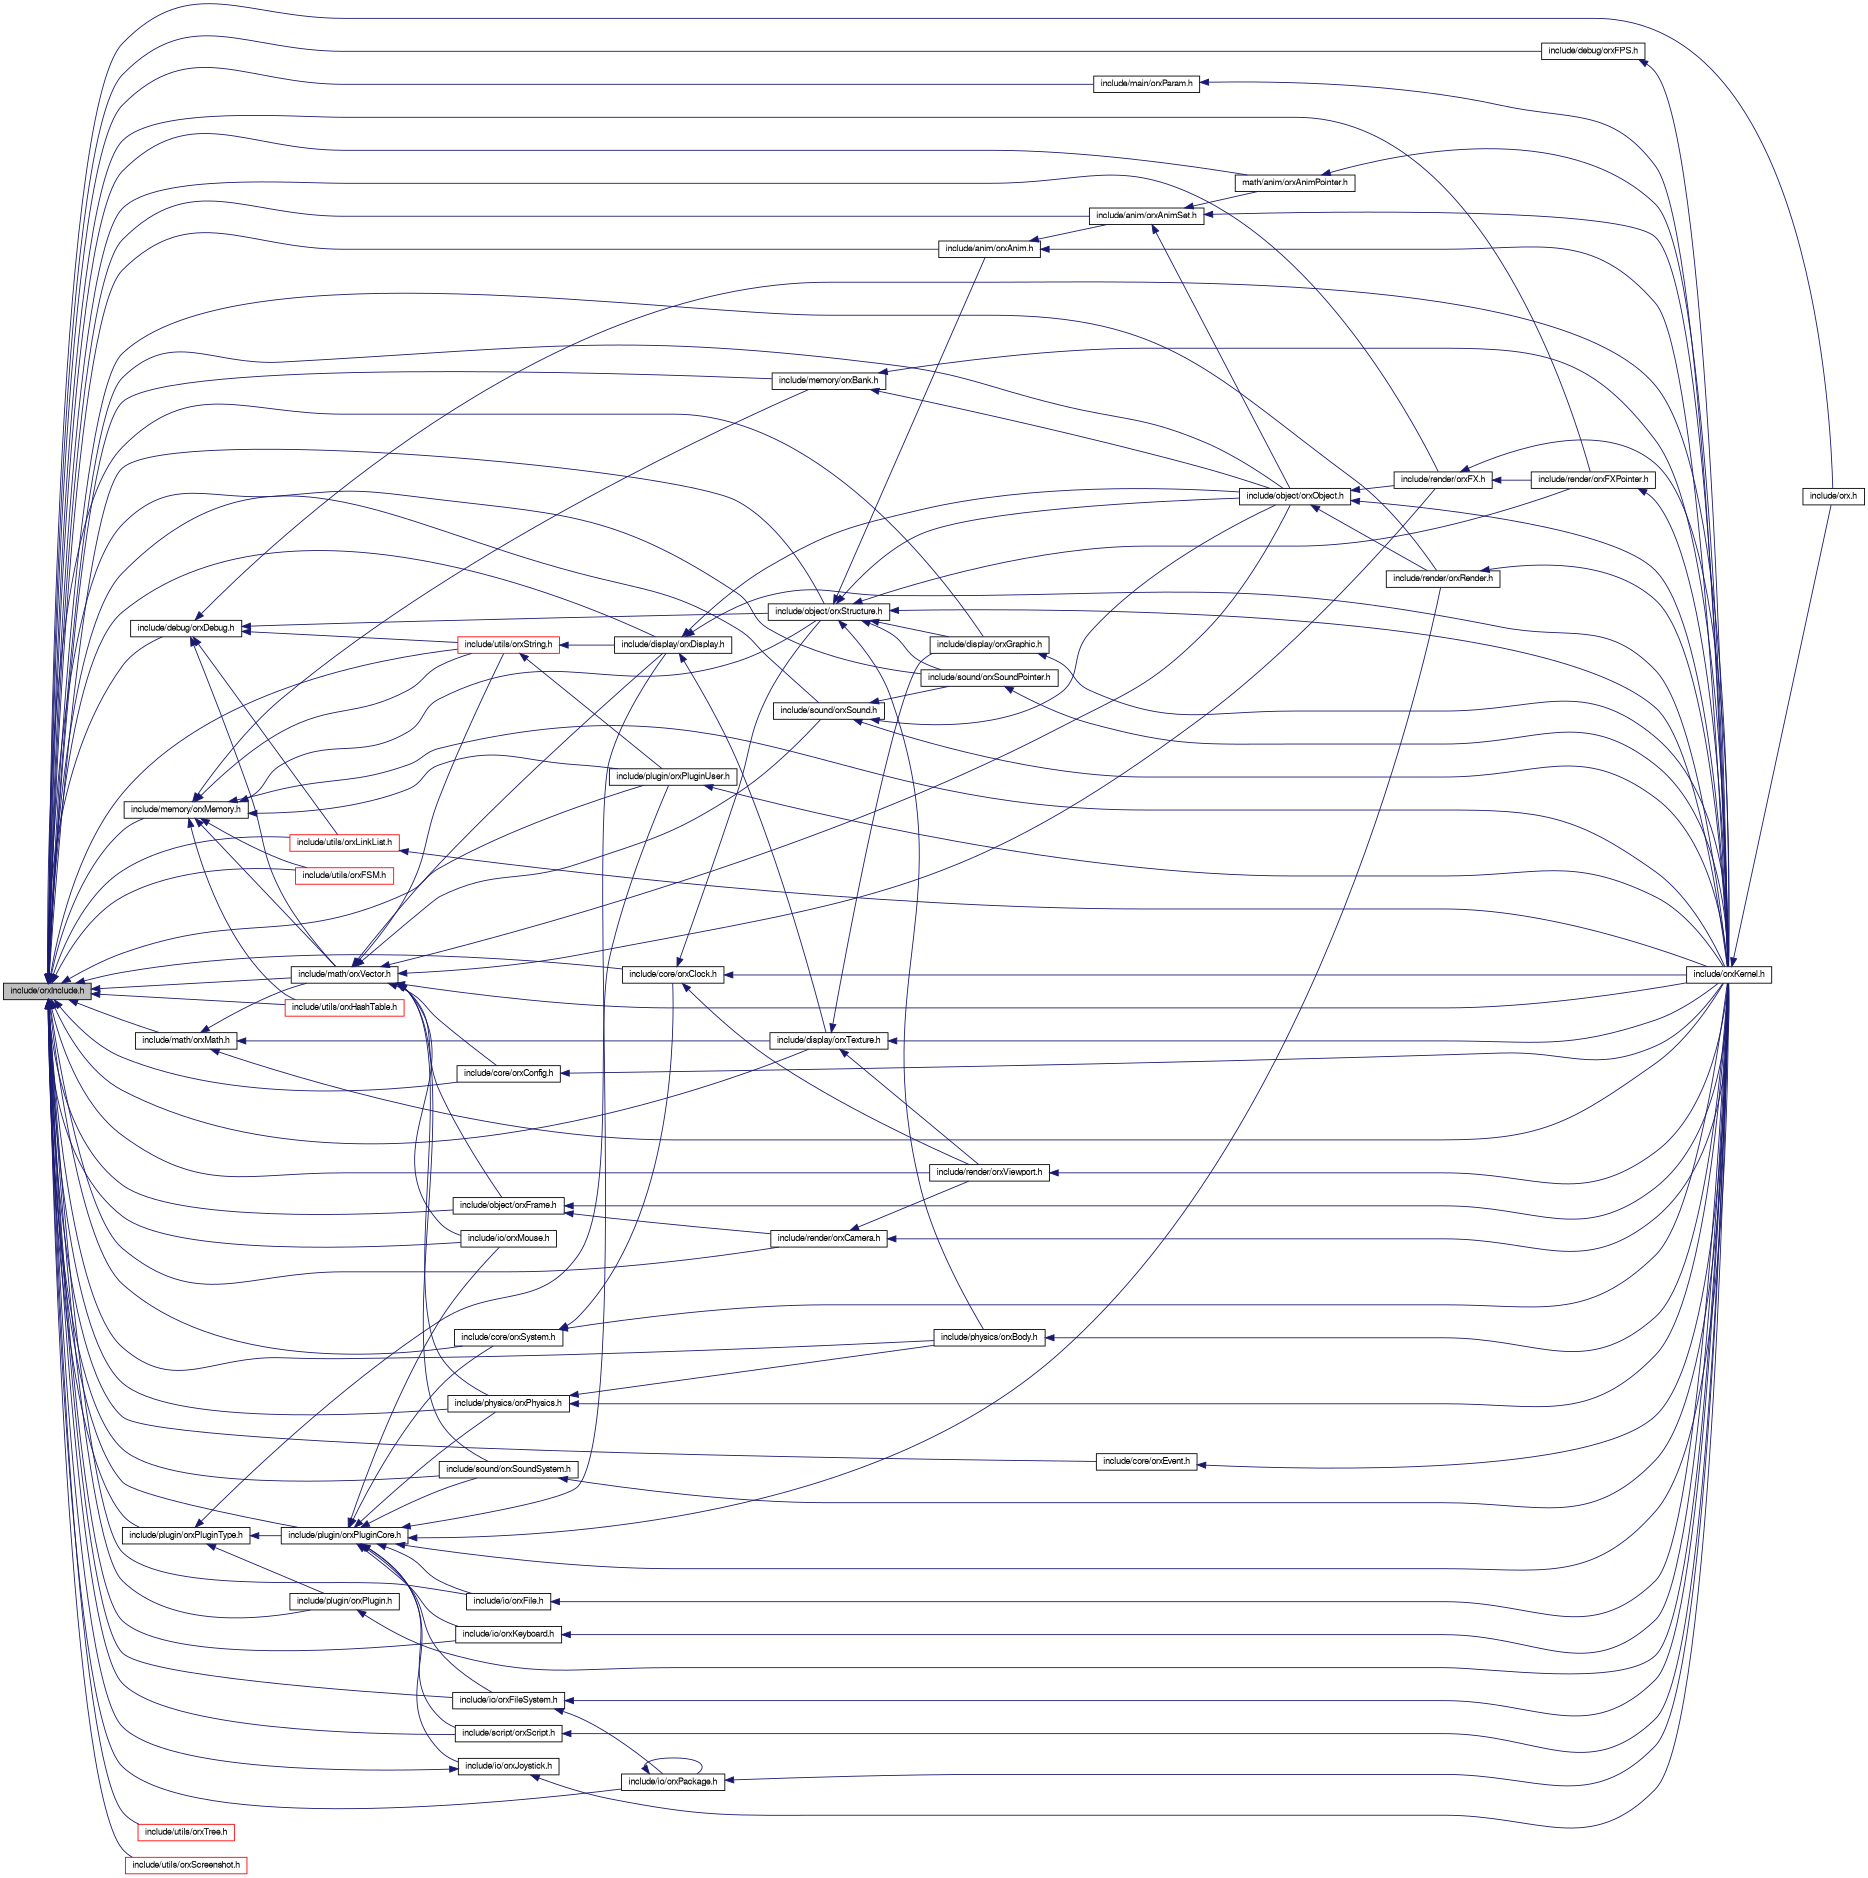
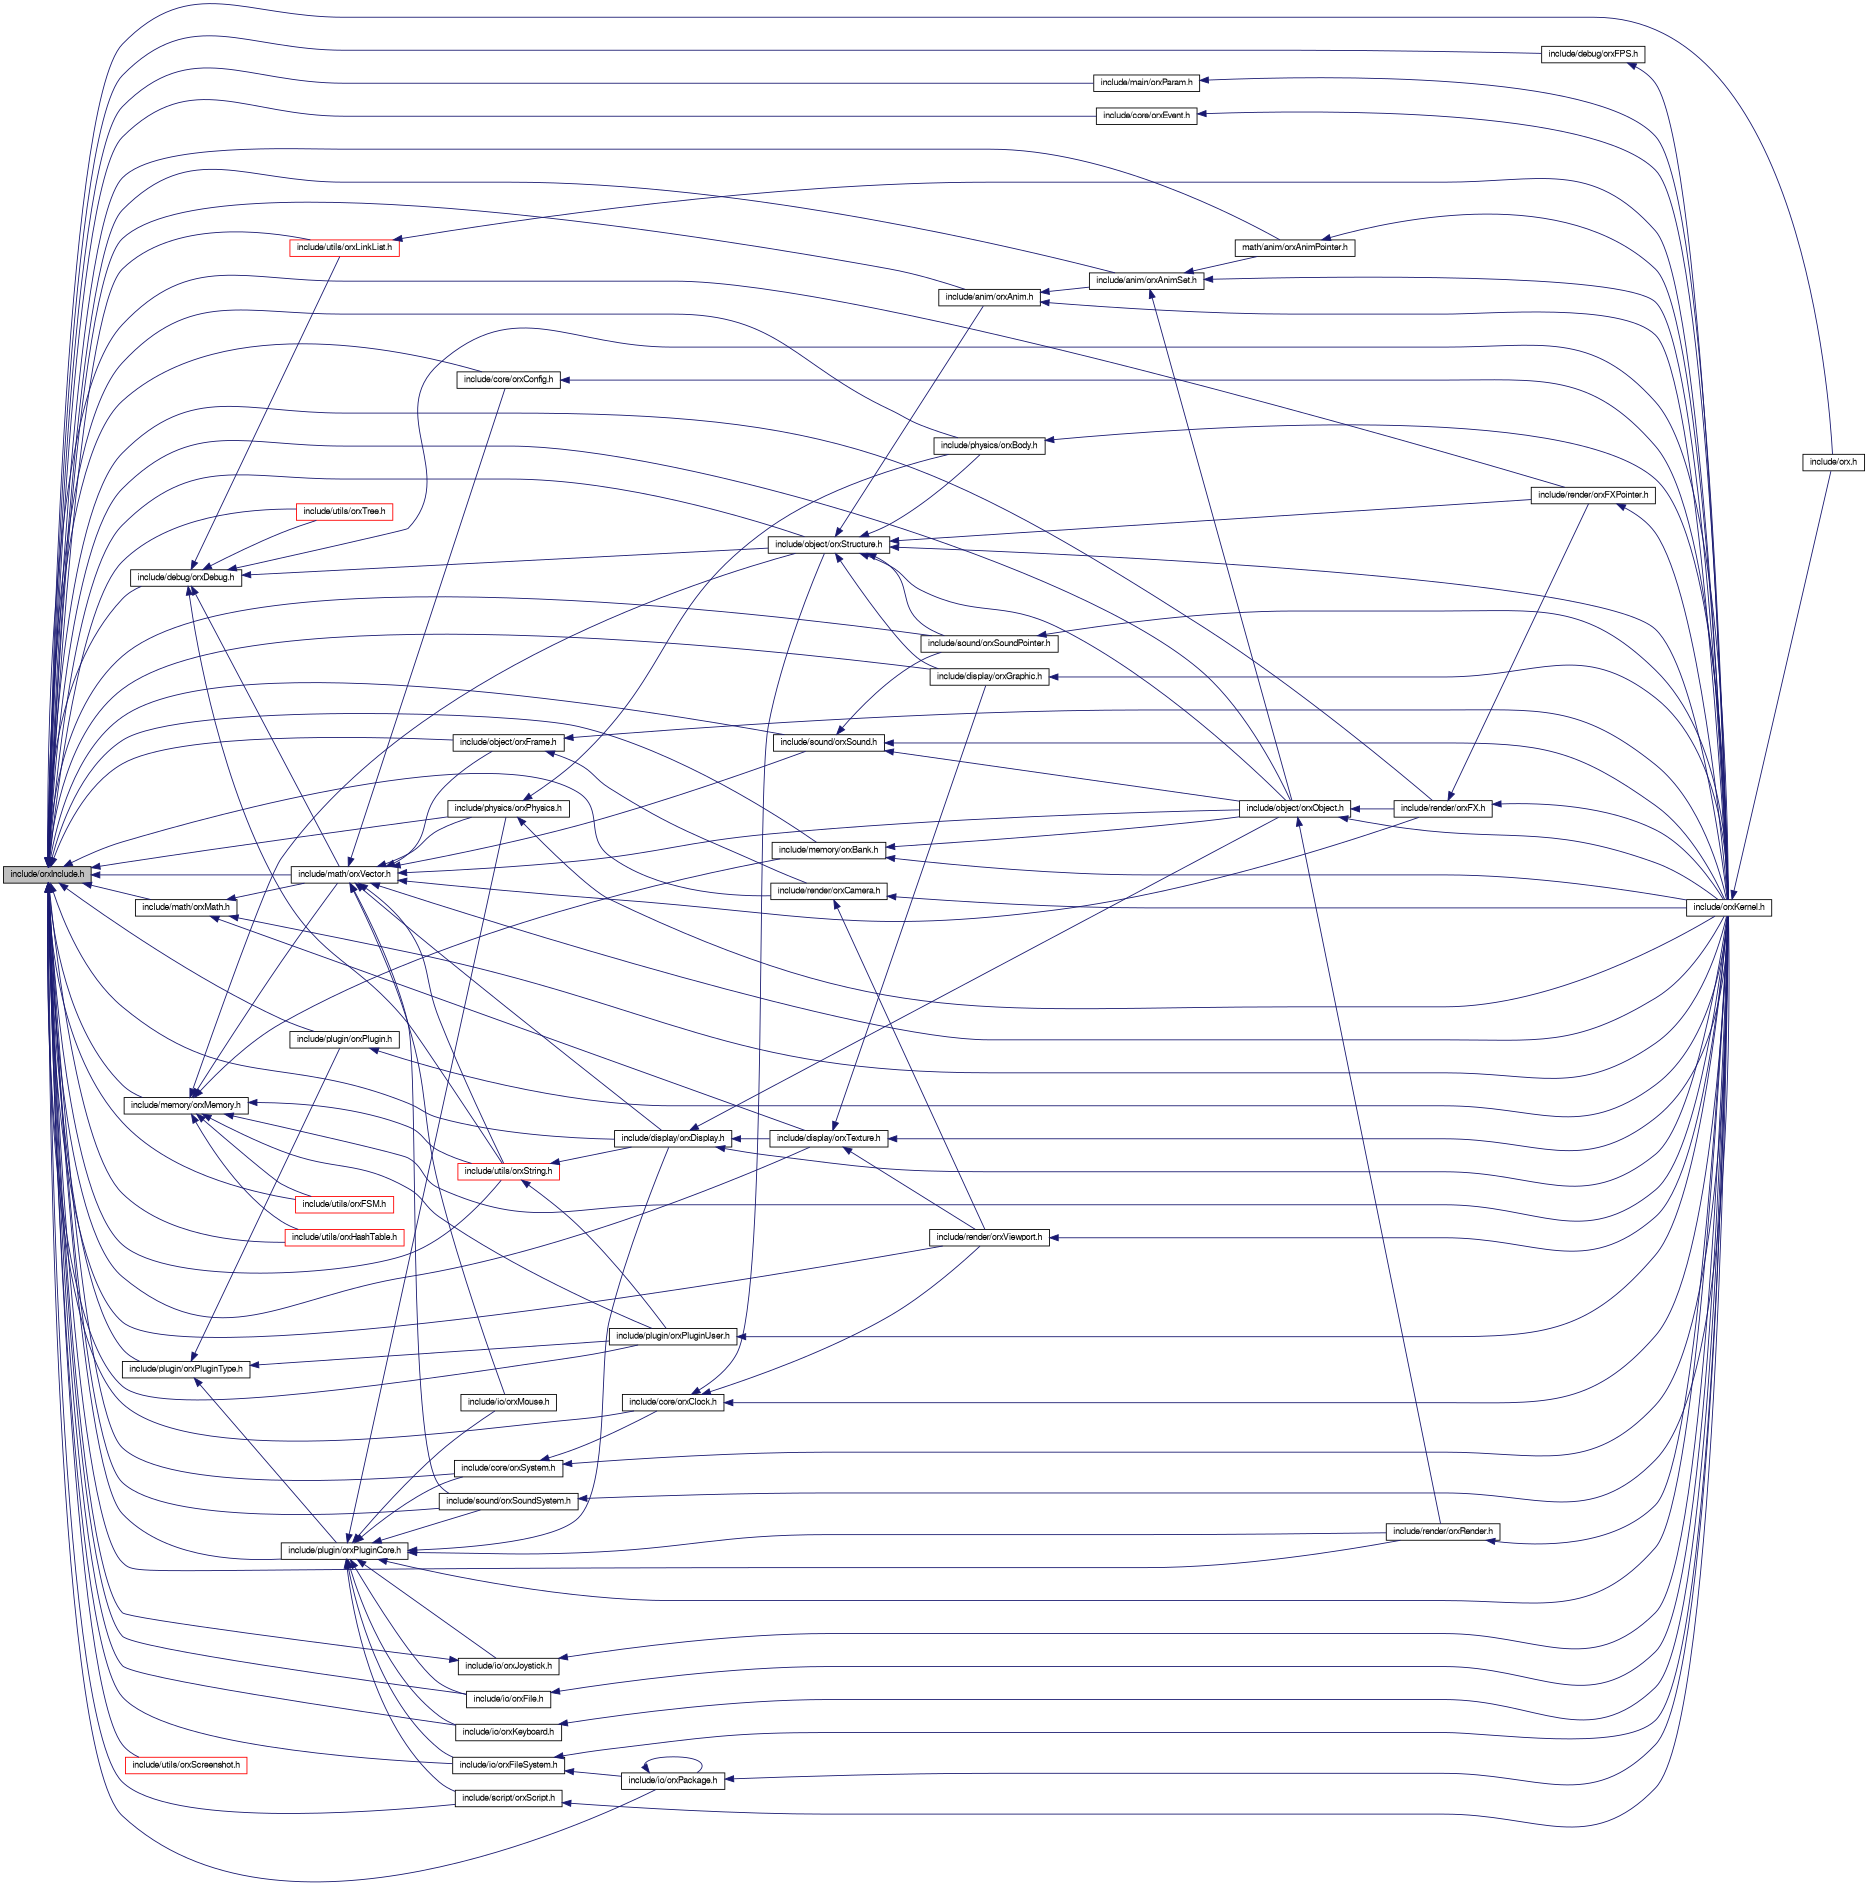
edge "include/utils/orxTree.h" -> "include/debug/orxDebug.h": added
edge "include/io/orxMouse.h" -> "include/orxInclude.h": removed
